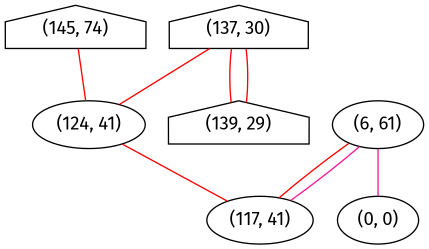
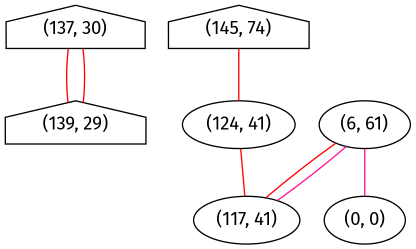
edge "(137, 30)" -- "(124, 41)": removed
